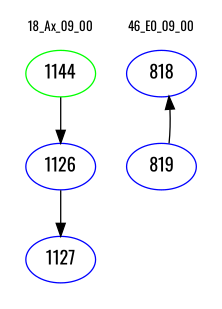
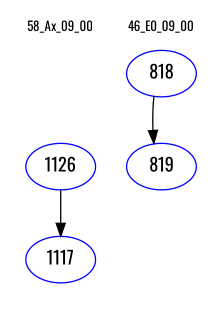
cluster "18_Ax_09_00": label "18_Ax_09_00" -> "58_Ax_09_00"
node "1144": removed
edge "819" -> "818": reversed
node "1127": label "1127" -> "1117"
